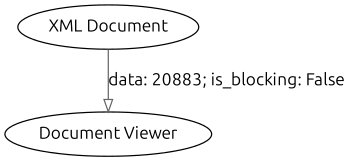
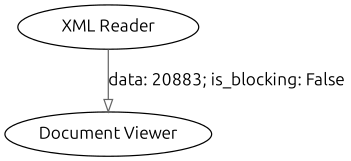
node "XML Document": label "XML Document" -> "XML Reader"
